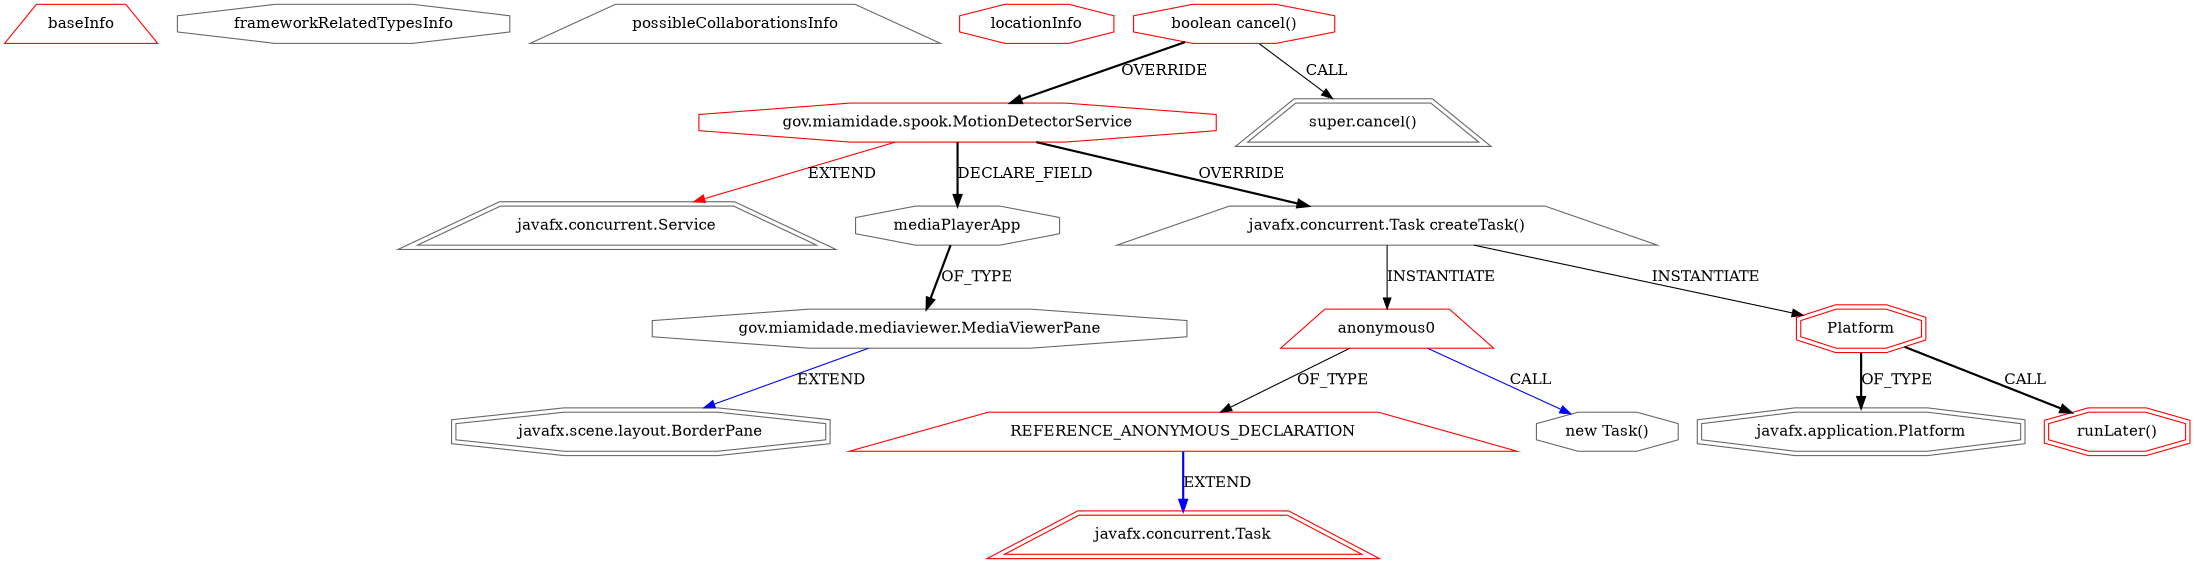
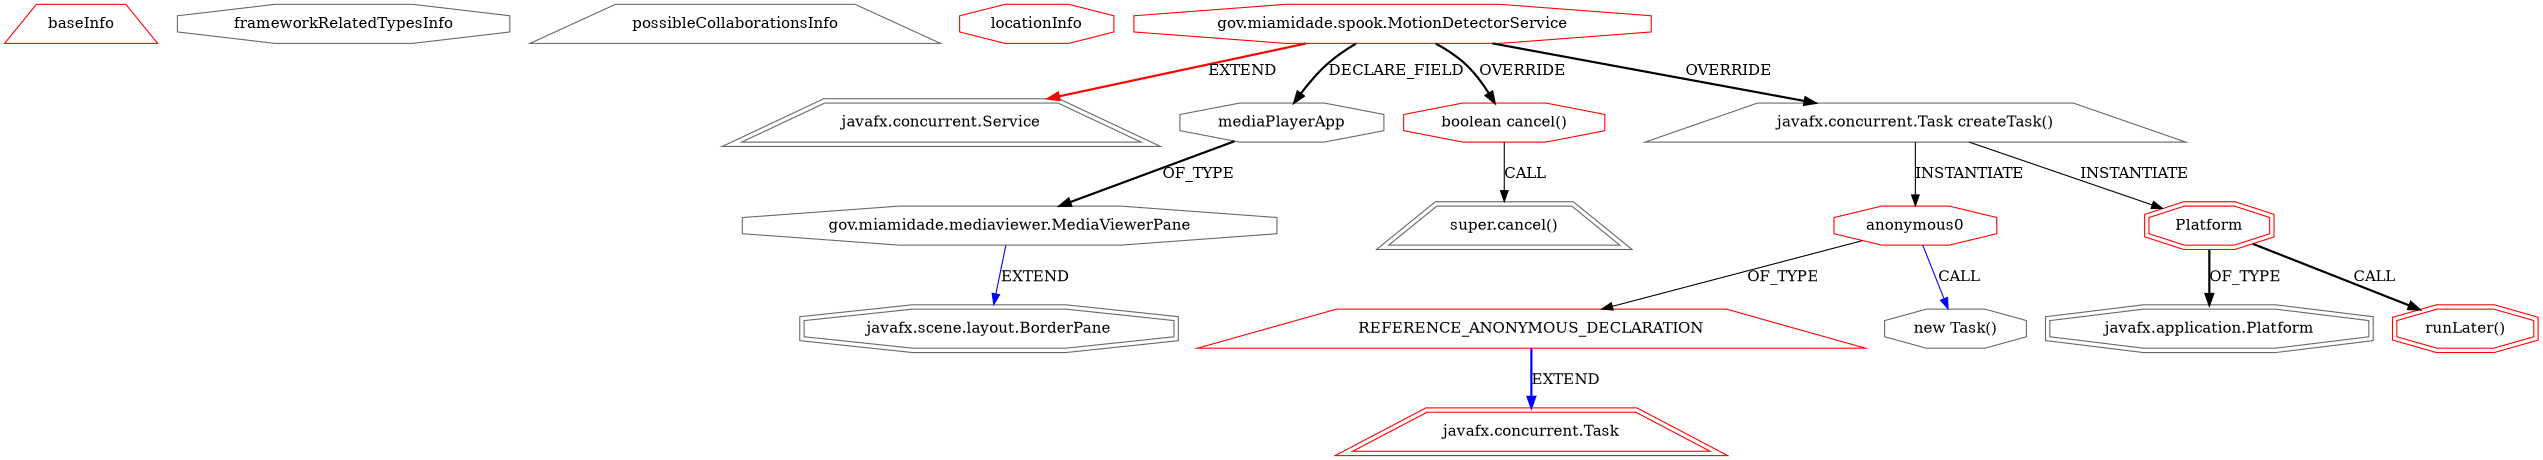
edge "boolean cancel()" -> "gov.miamidade.spook.MotionDetectorService": reversed
edge "gov.miamidade.spook.MotionDetectorService" -> "javafx.concurrent.Service": style solid -> bold
node "anonymous0": shape trapezium -> octagon
